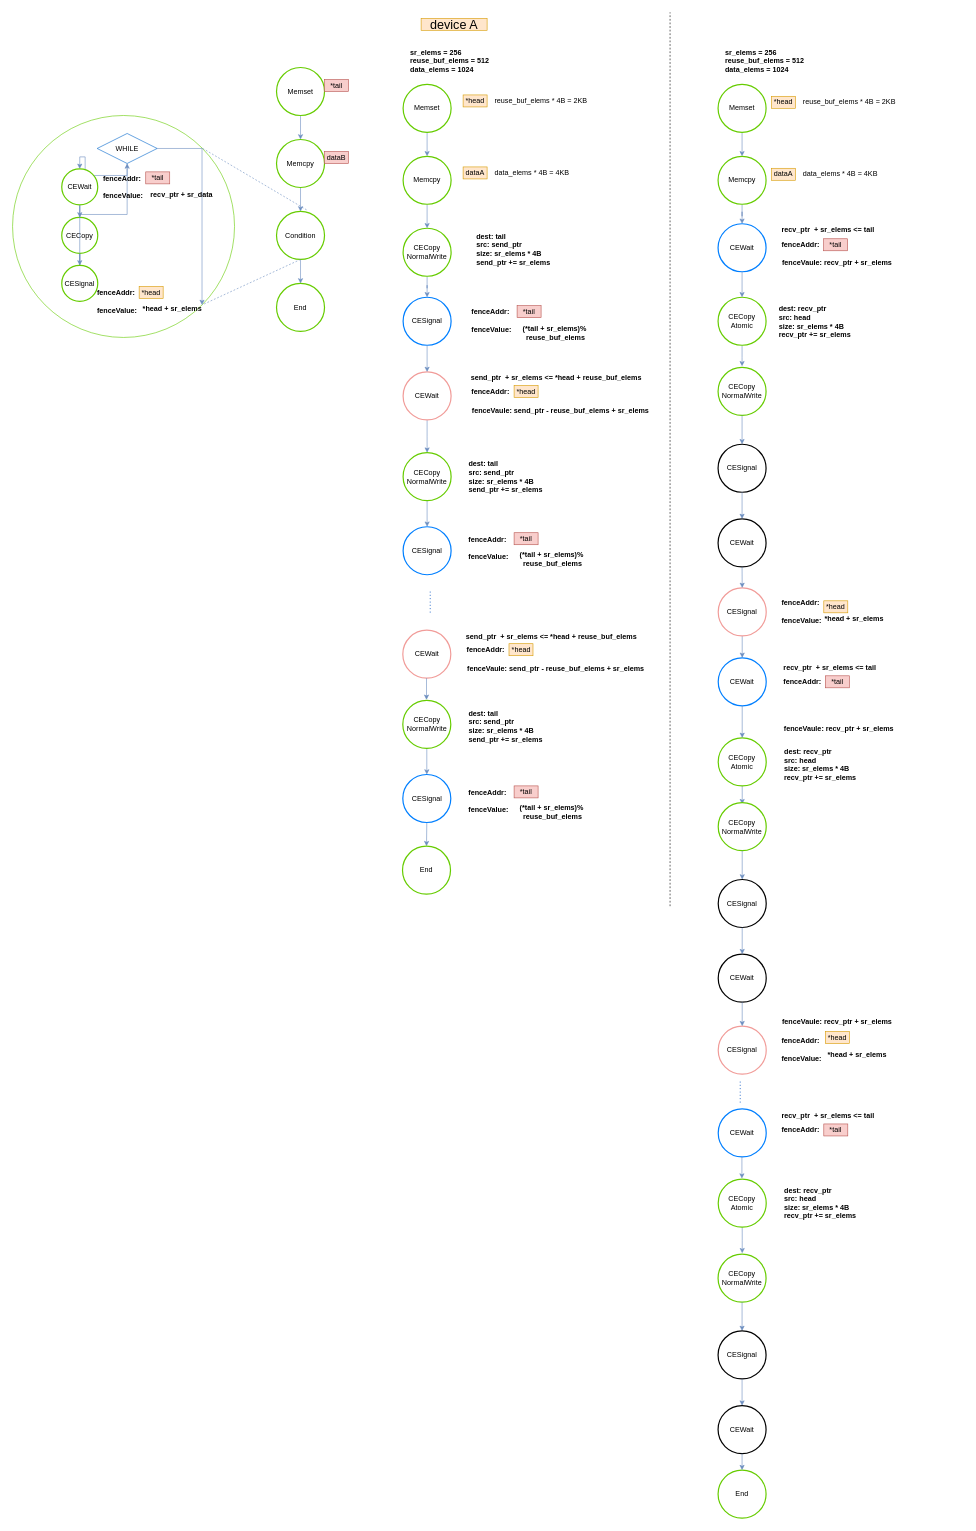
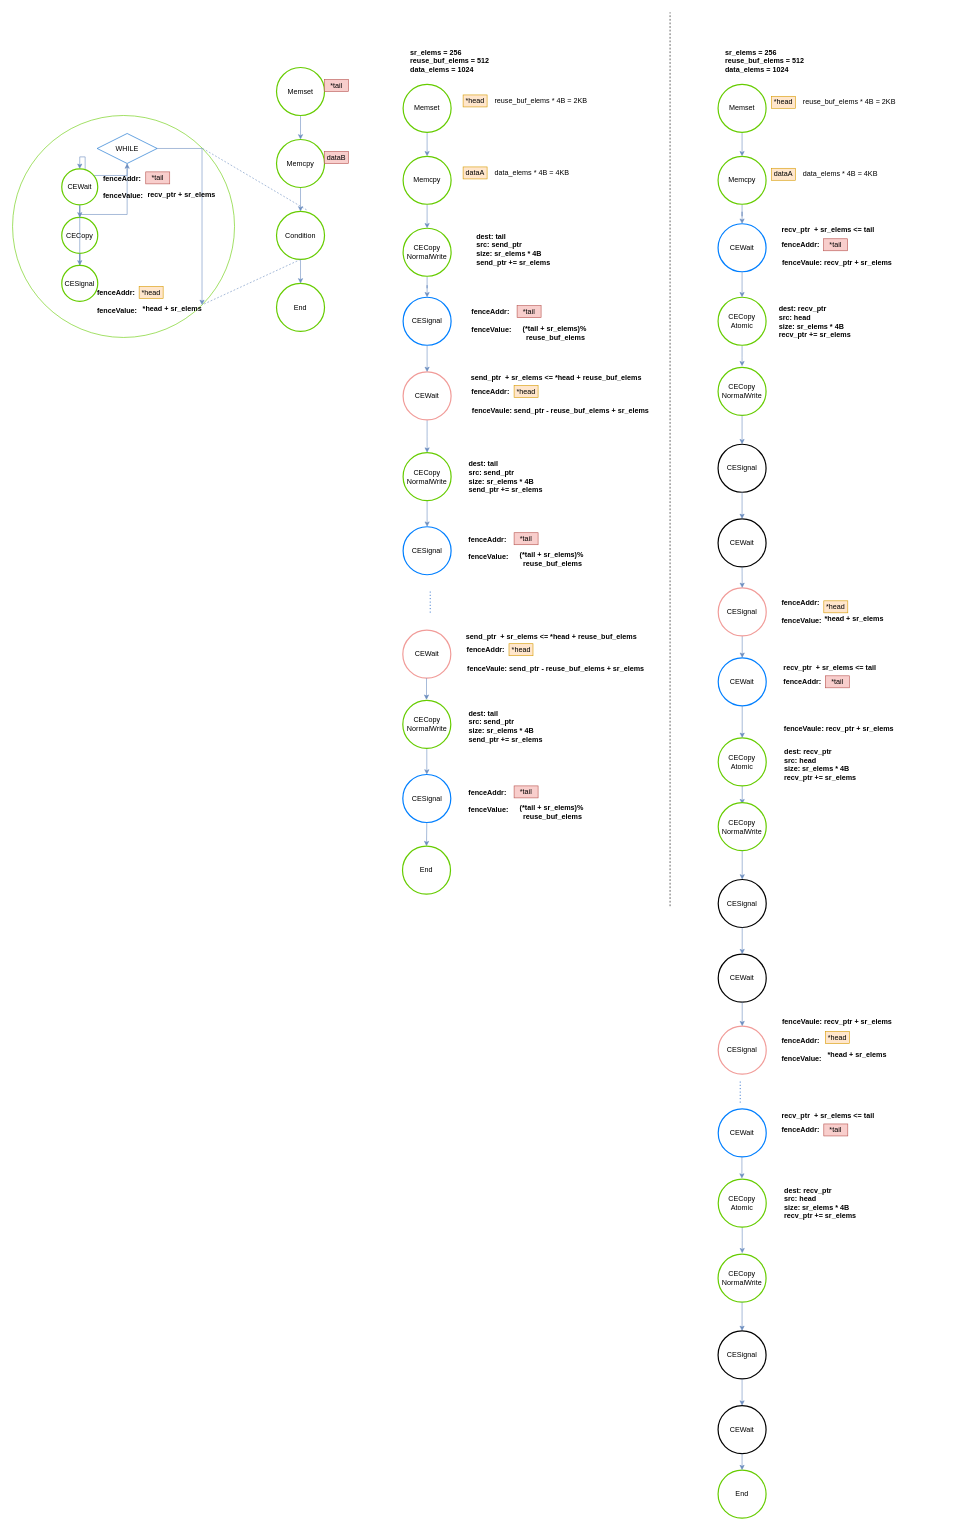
node "device A": removed
node "recv_ptr + sr_data": label "recv_ptr + sr_data" -> "recv_ptr + sr_elems"
